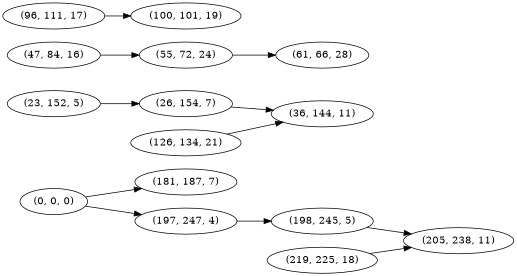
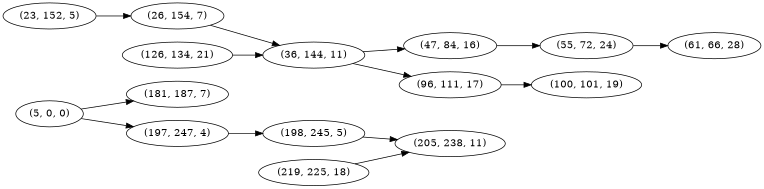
edge "(36, 144, 11)" -> "(47, 84, 16)": added
edge "(36, 144, 11)" -> "(96, 111, 17)": added
node "(0, 0, 0)": label "(0, 0, 0)" -> "(5, 0, 0)"
